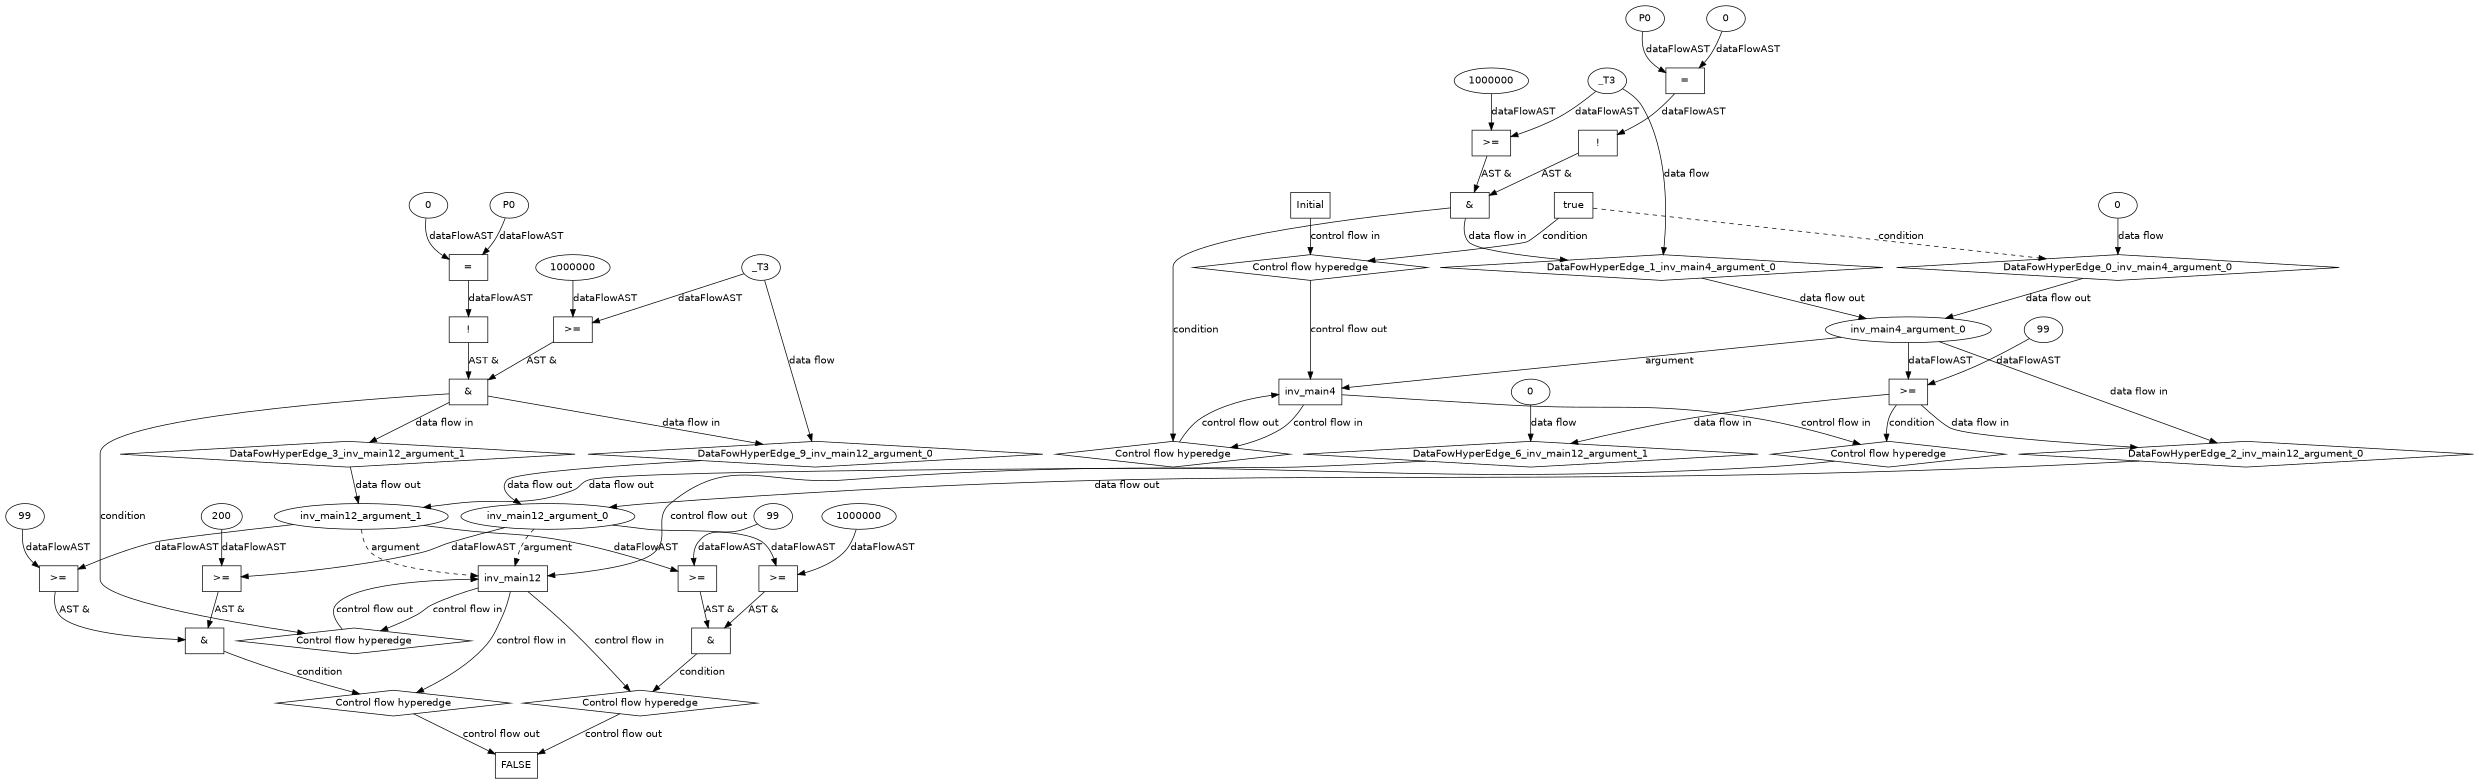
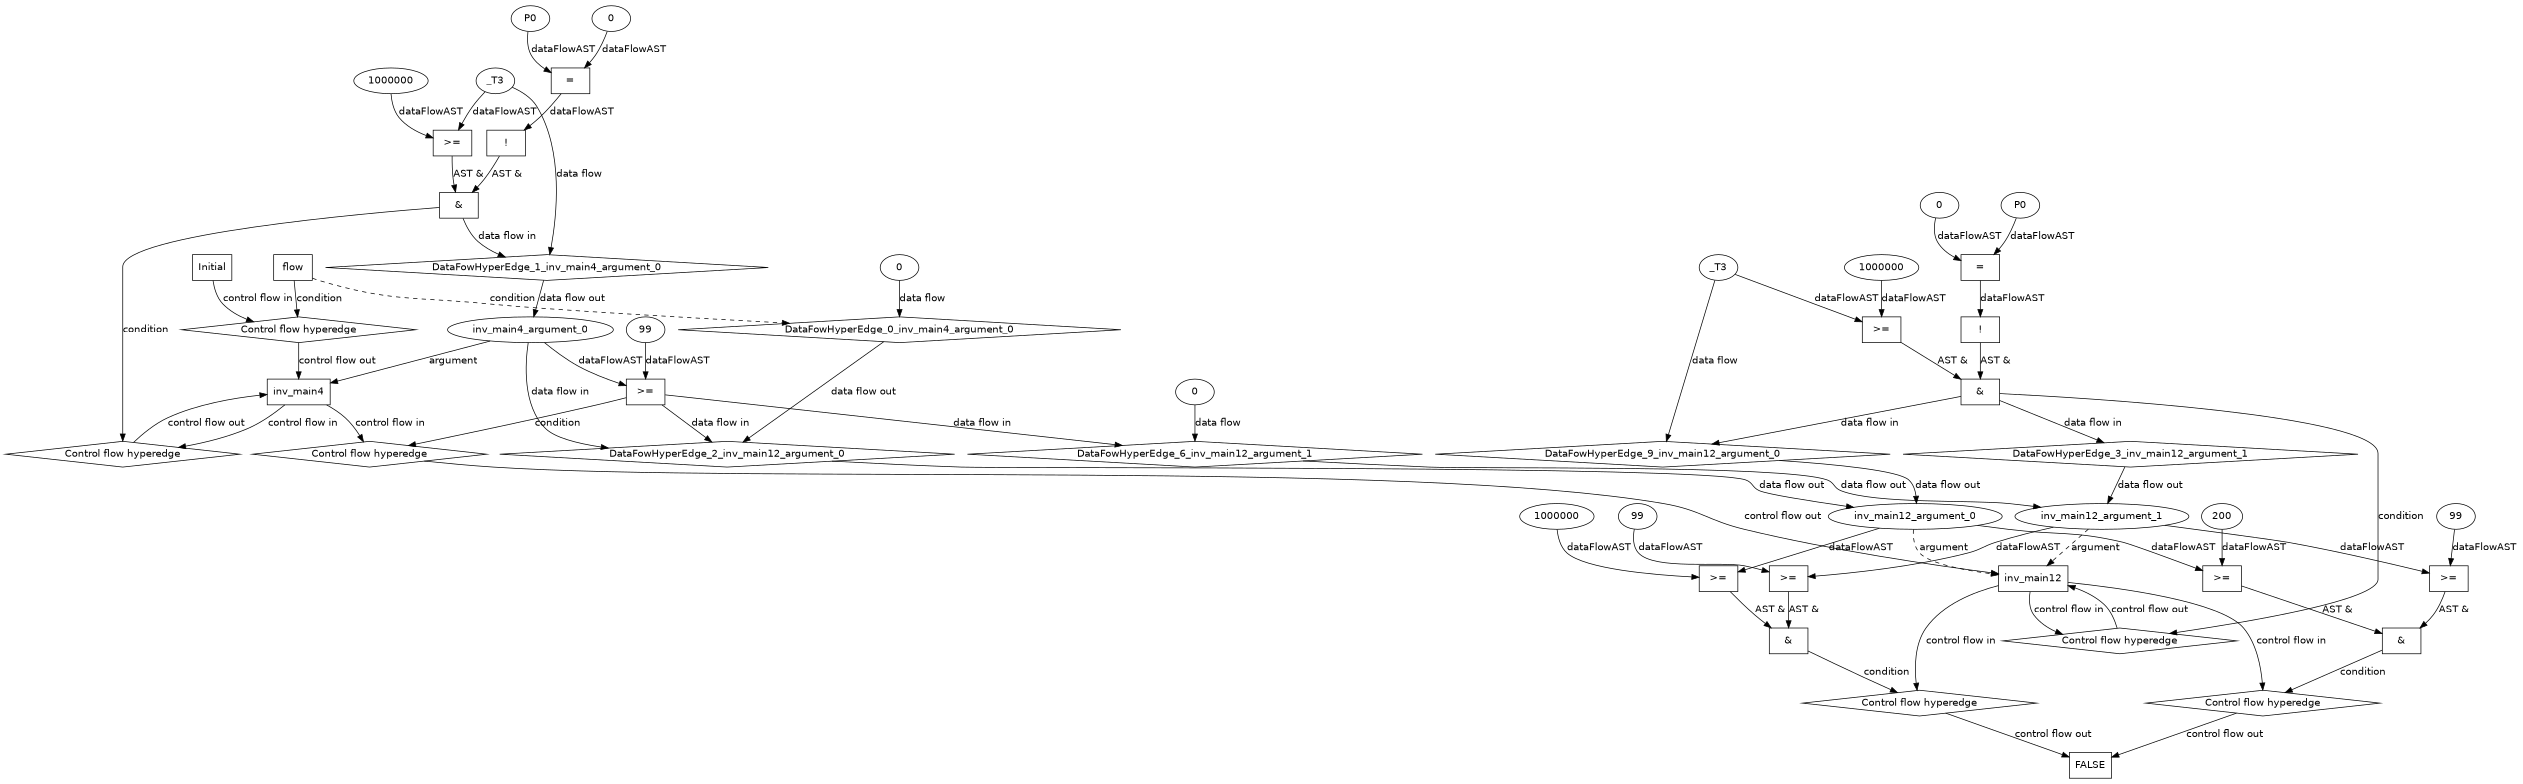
node "true": label "true" -> "flow"
edge "DataFowHyperEdge_0_inv_main4_argument_0" -> "inv_main4_argument_0": now "DataFowHyperEdge_0_inv_main4_argument_0" -> "DataFowHyperEdge_2_inv_main12_argument_0"
